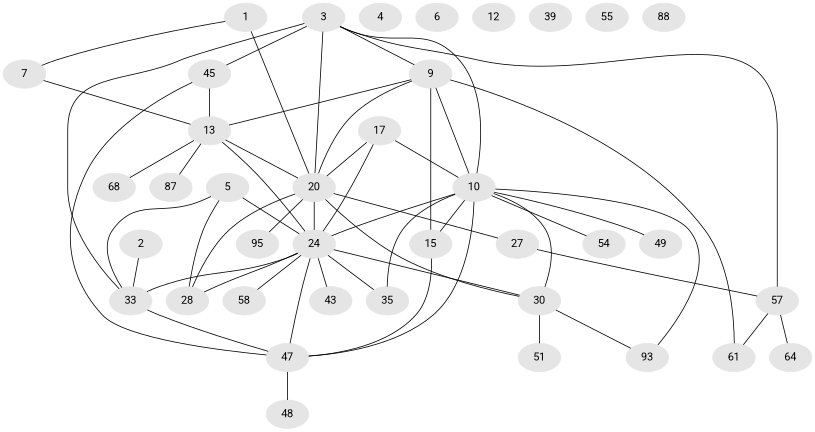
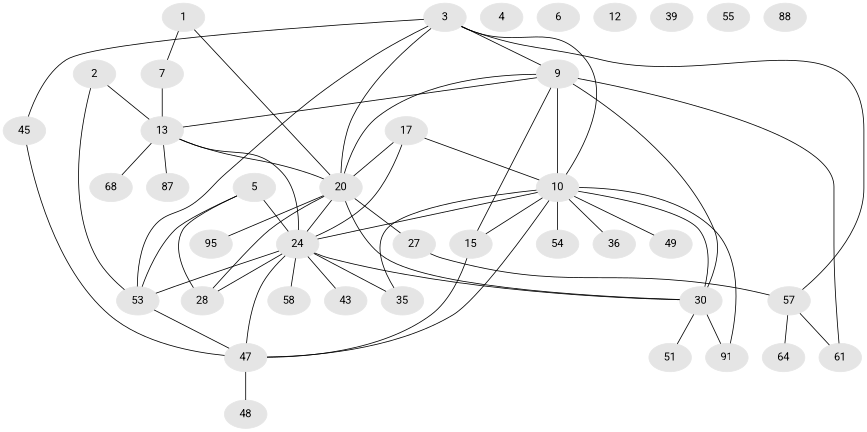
edge "45" -- "13": now "2" -- "13"
edge "9" -- "30": added
node "36": added
node "33": label "33" -> "53"
node "93": label "93" -> "91"
